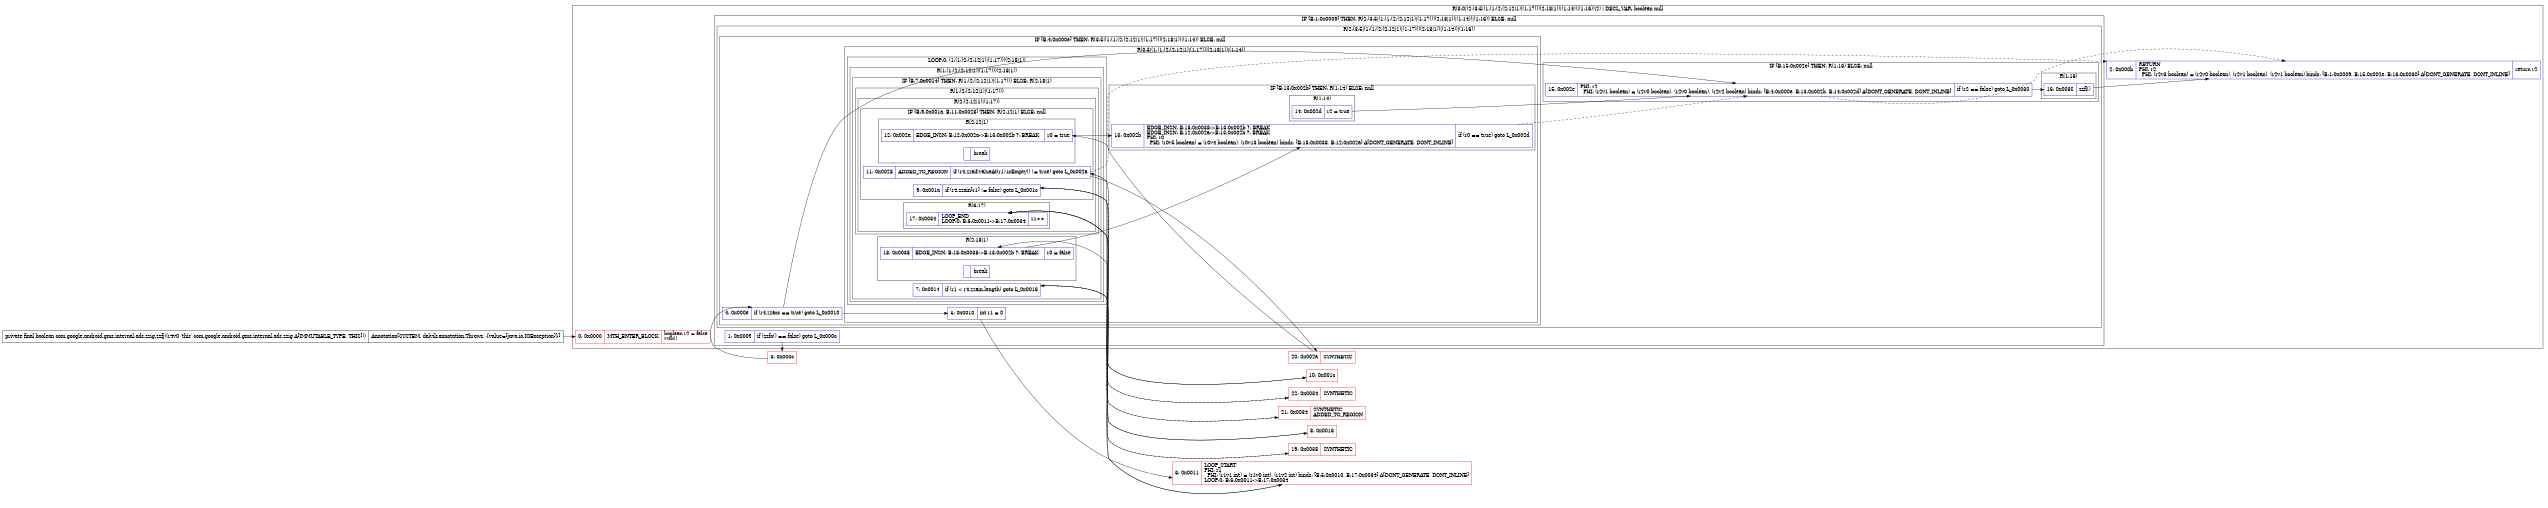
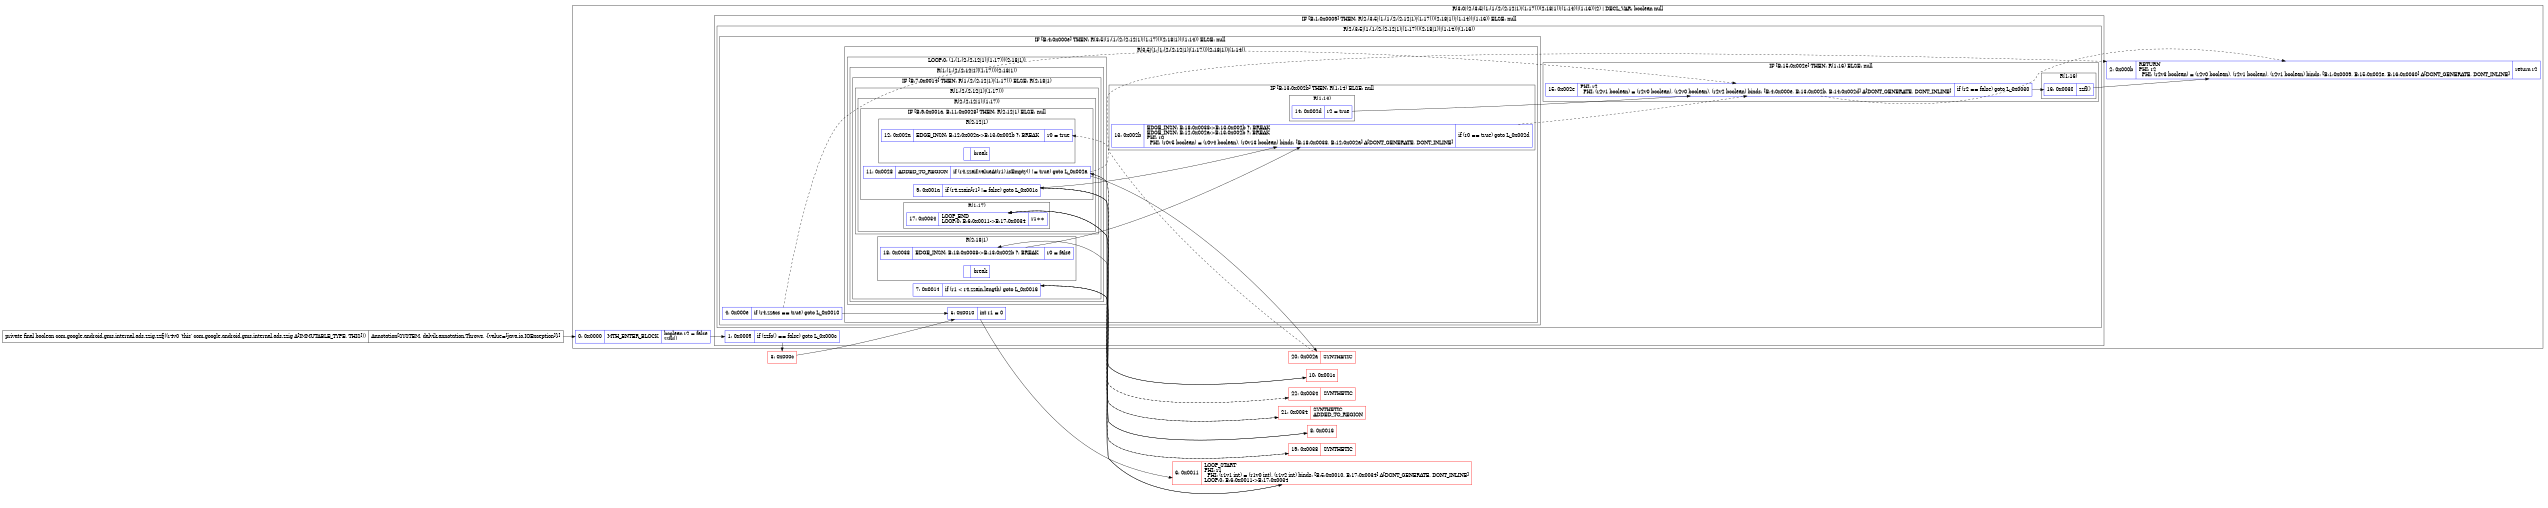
edge "4: 0x000e" -> "15: 0x002e": style solid -> dashed
edge "12: 0x002a" -> "13: 0x002b": now "9: 0x001a" -> "13: 0x002b"
cluster "R(6:17)": label "R(6:17)" -> "R(1:17)"
edge "20: 0x002a" -> "12: 0x002a": style solid -> dashed
node "0: 0x0000": color red -> blue
edge "0: 0x0000" -> "1: 0x0009": added
edge "3: 0x000c" -> "4: 0x000e": now "3: 0x000c" -> "5: 0x0010"
edge "22: 0x0034" -> "17: 0x0034": style solid -> dashed
